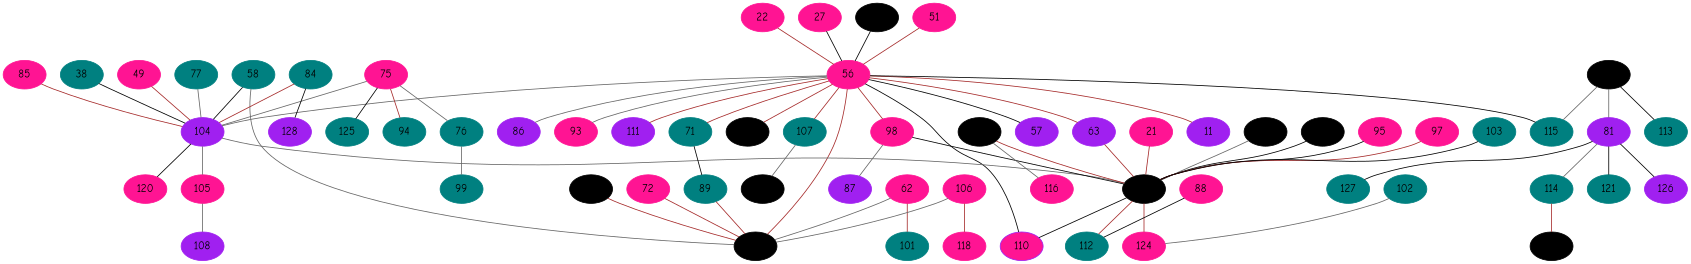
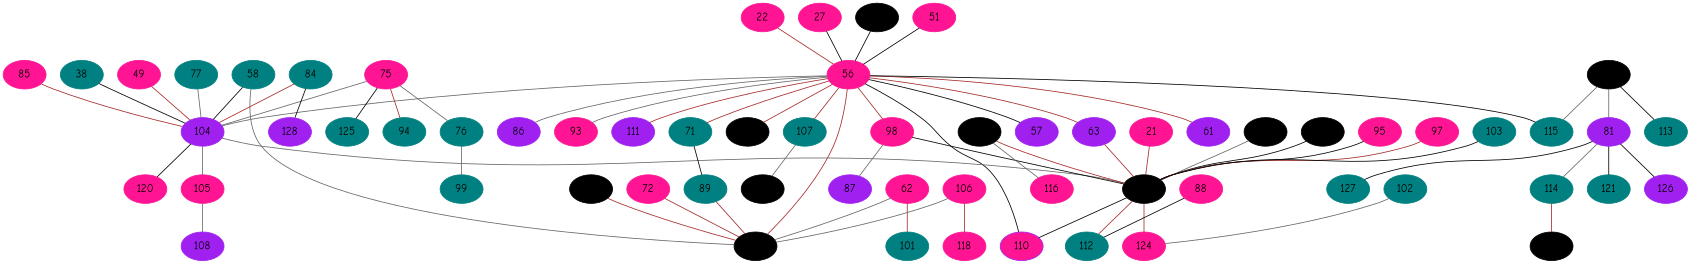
edge "51" -- "56": color brown -> black
node "11": label "11" -> "61"
